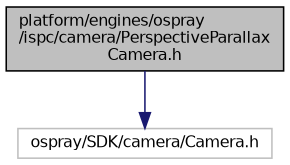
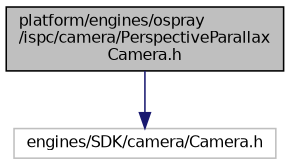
node "ospray/SDK/camera/Camera.h": label "ospray/SDK/camera/Camera.h" -> "engines/SDK/camera/Camera.h"
